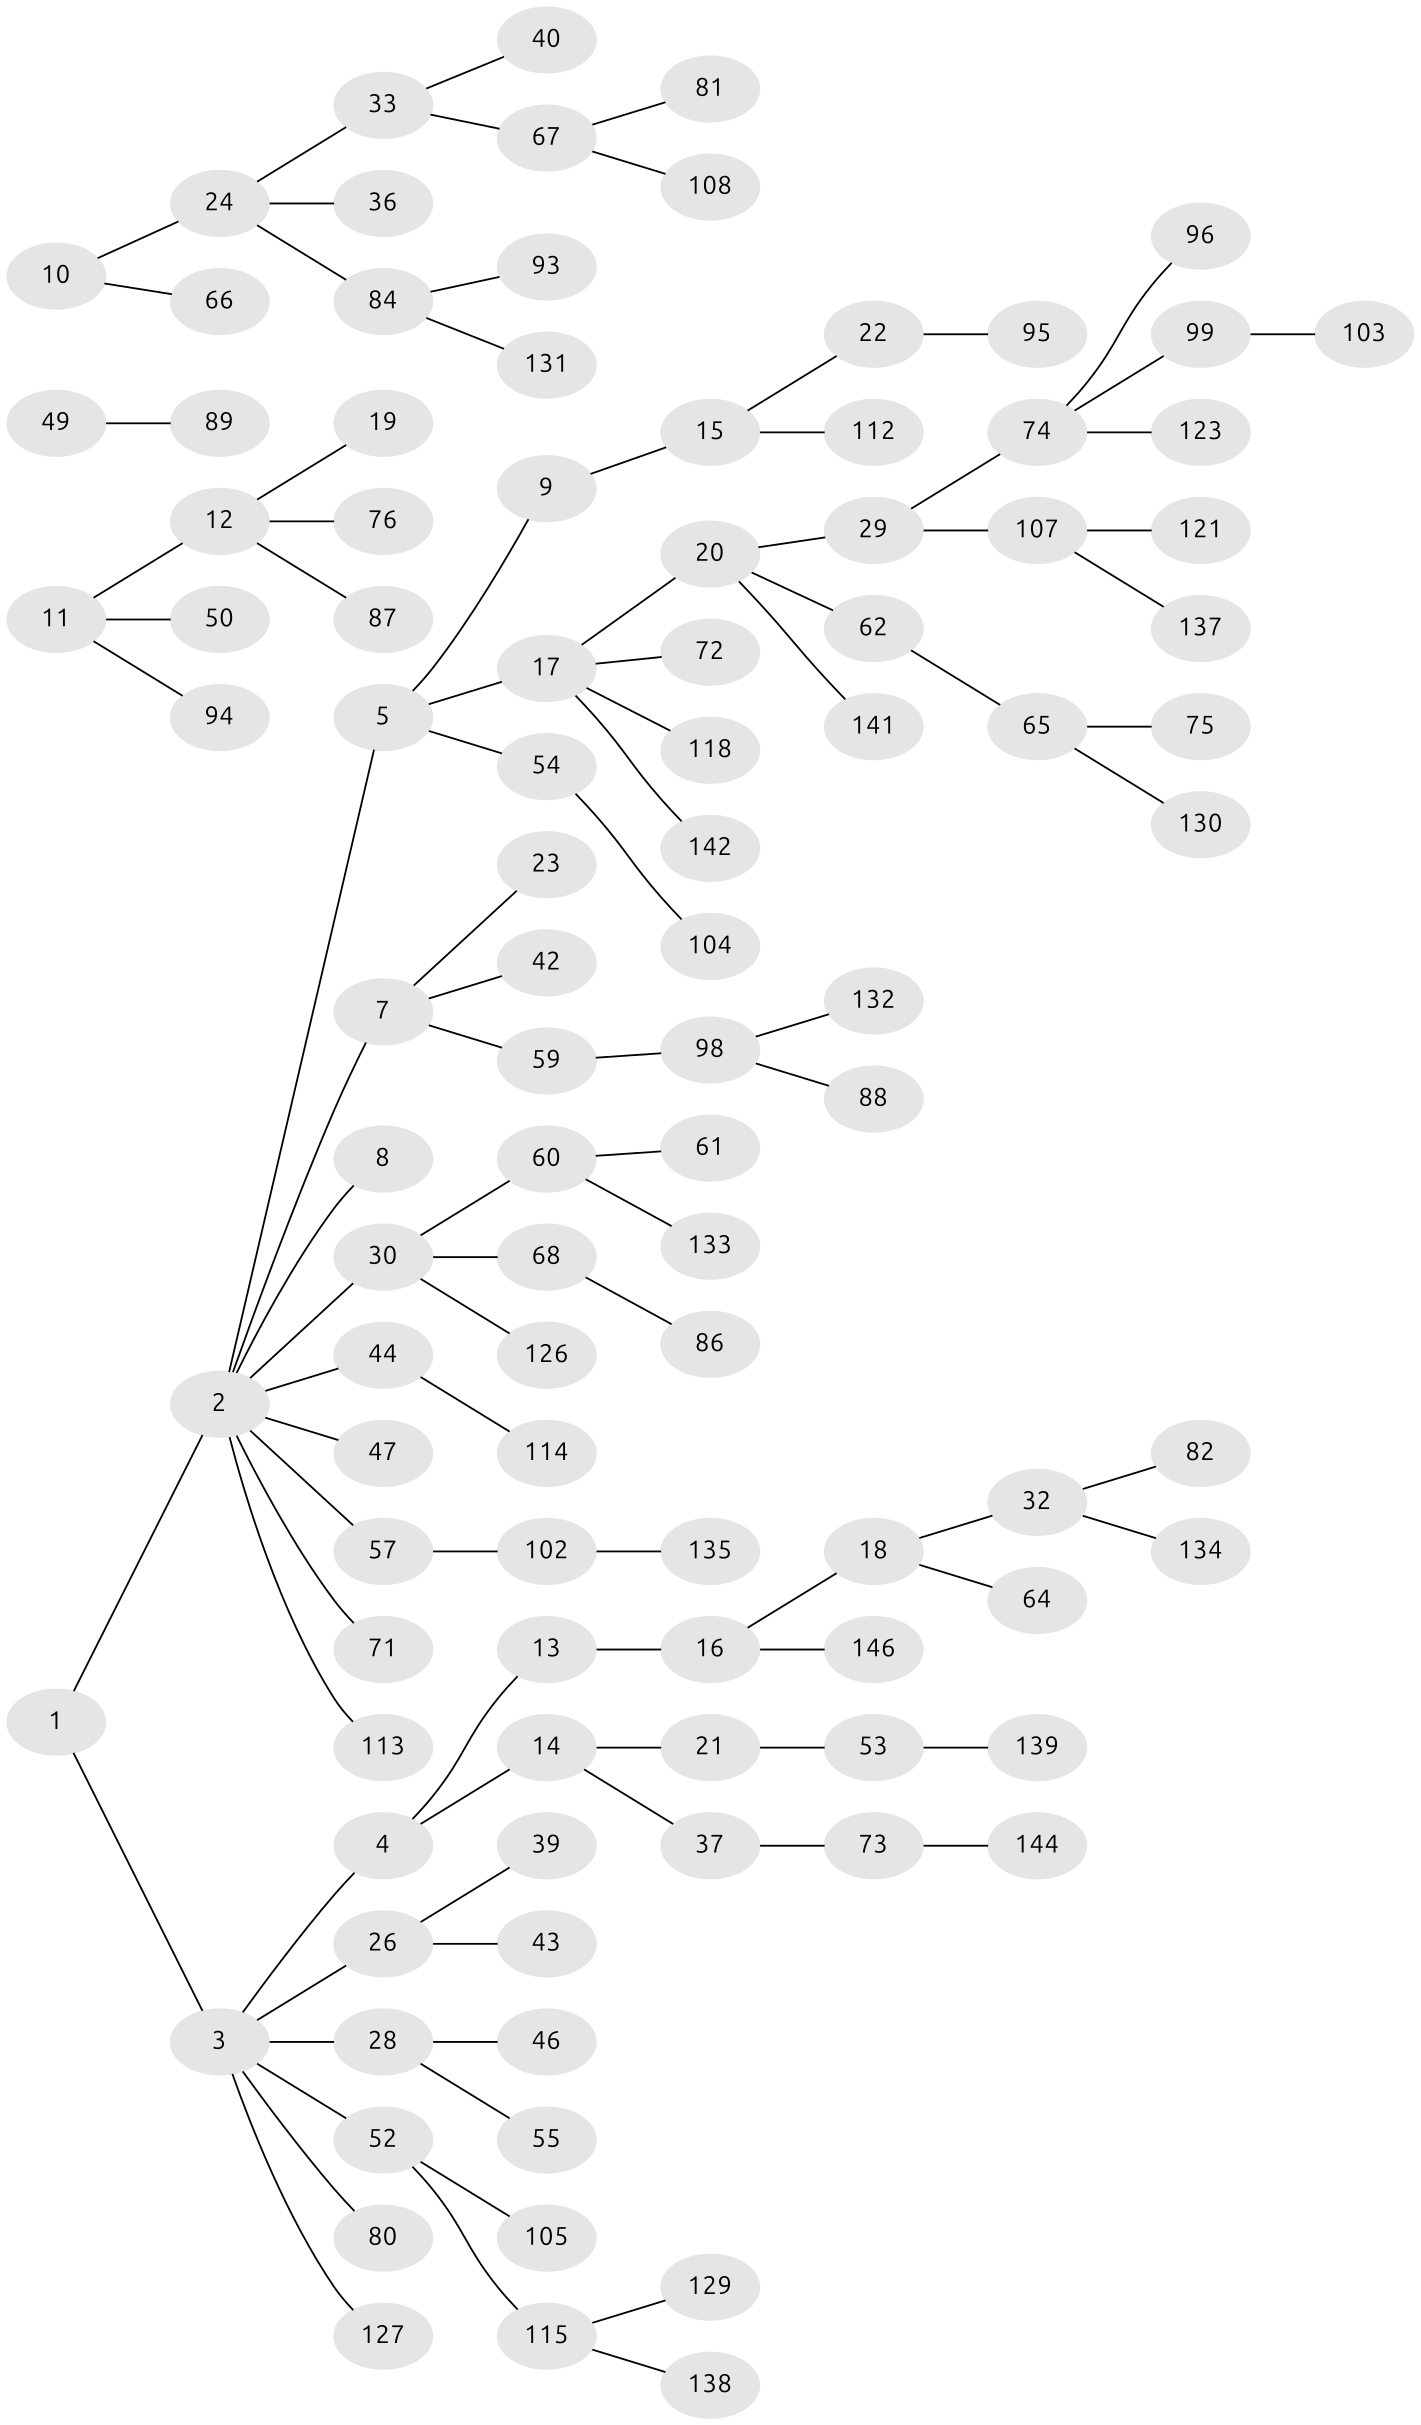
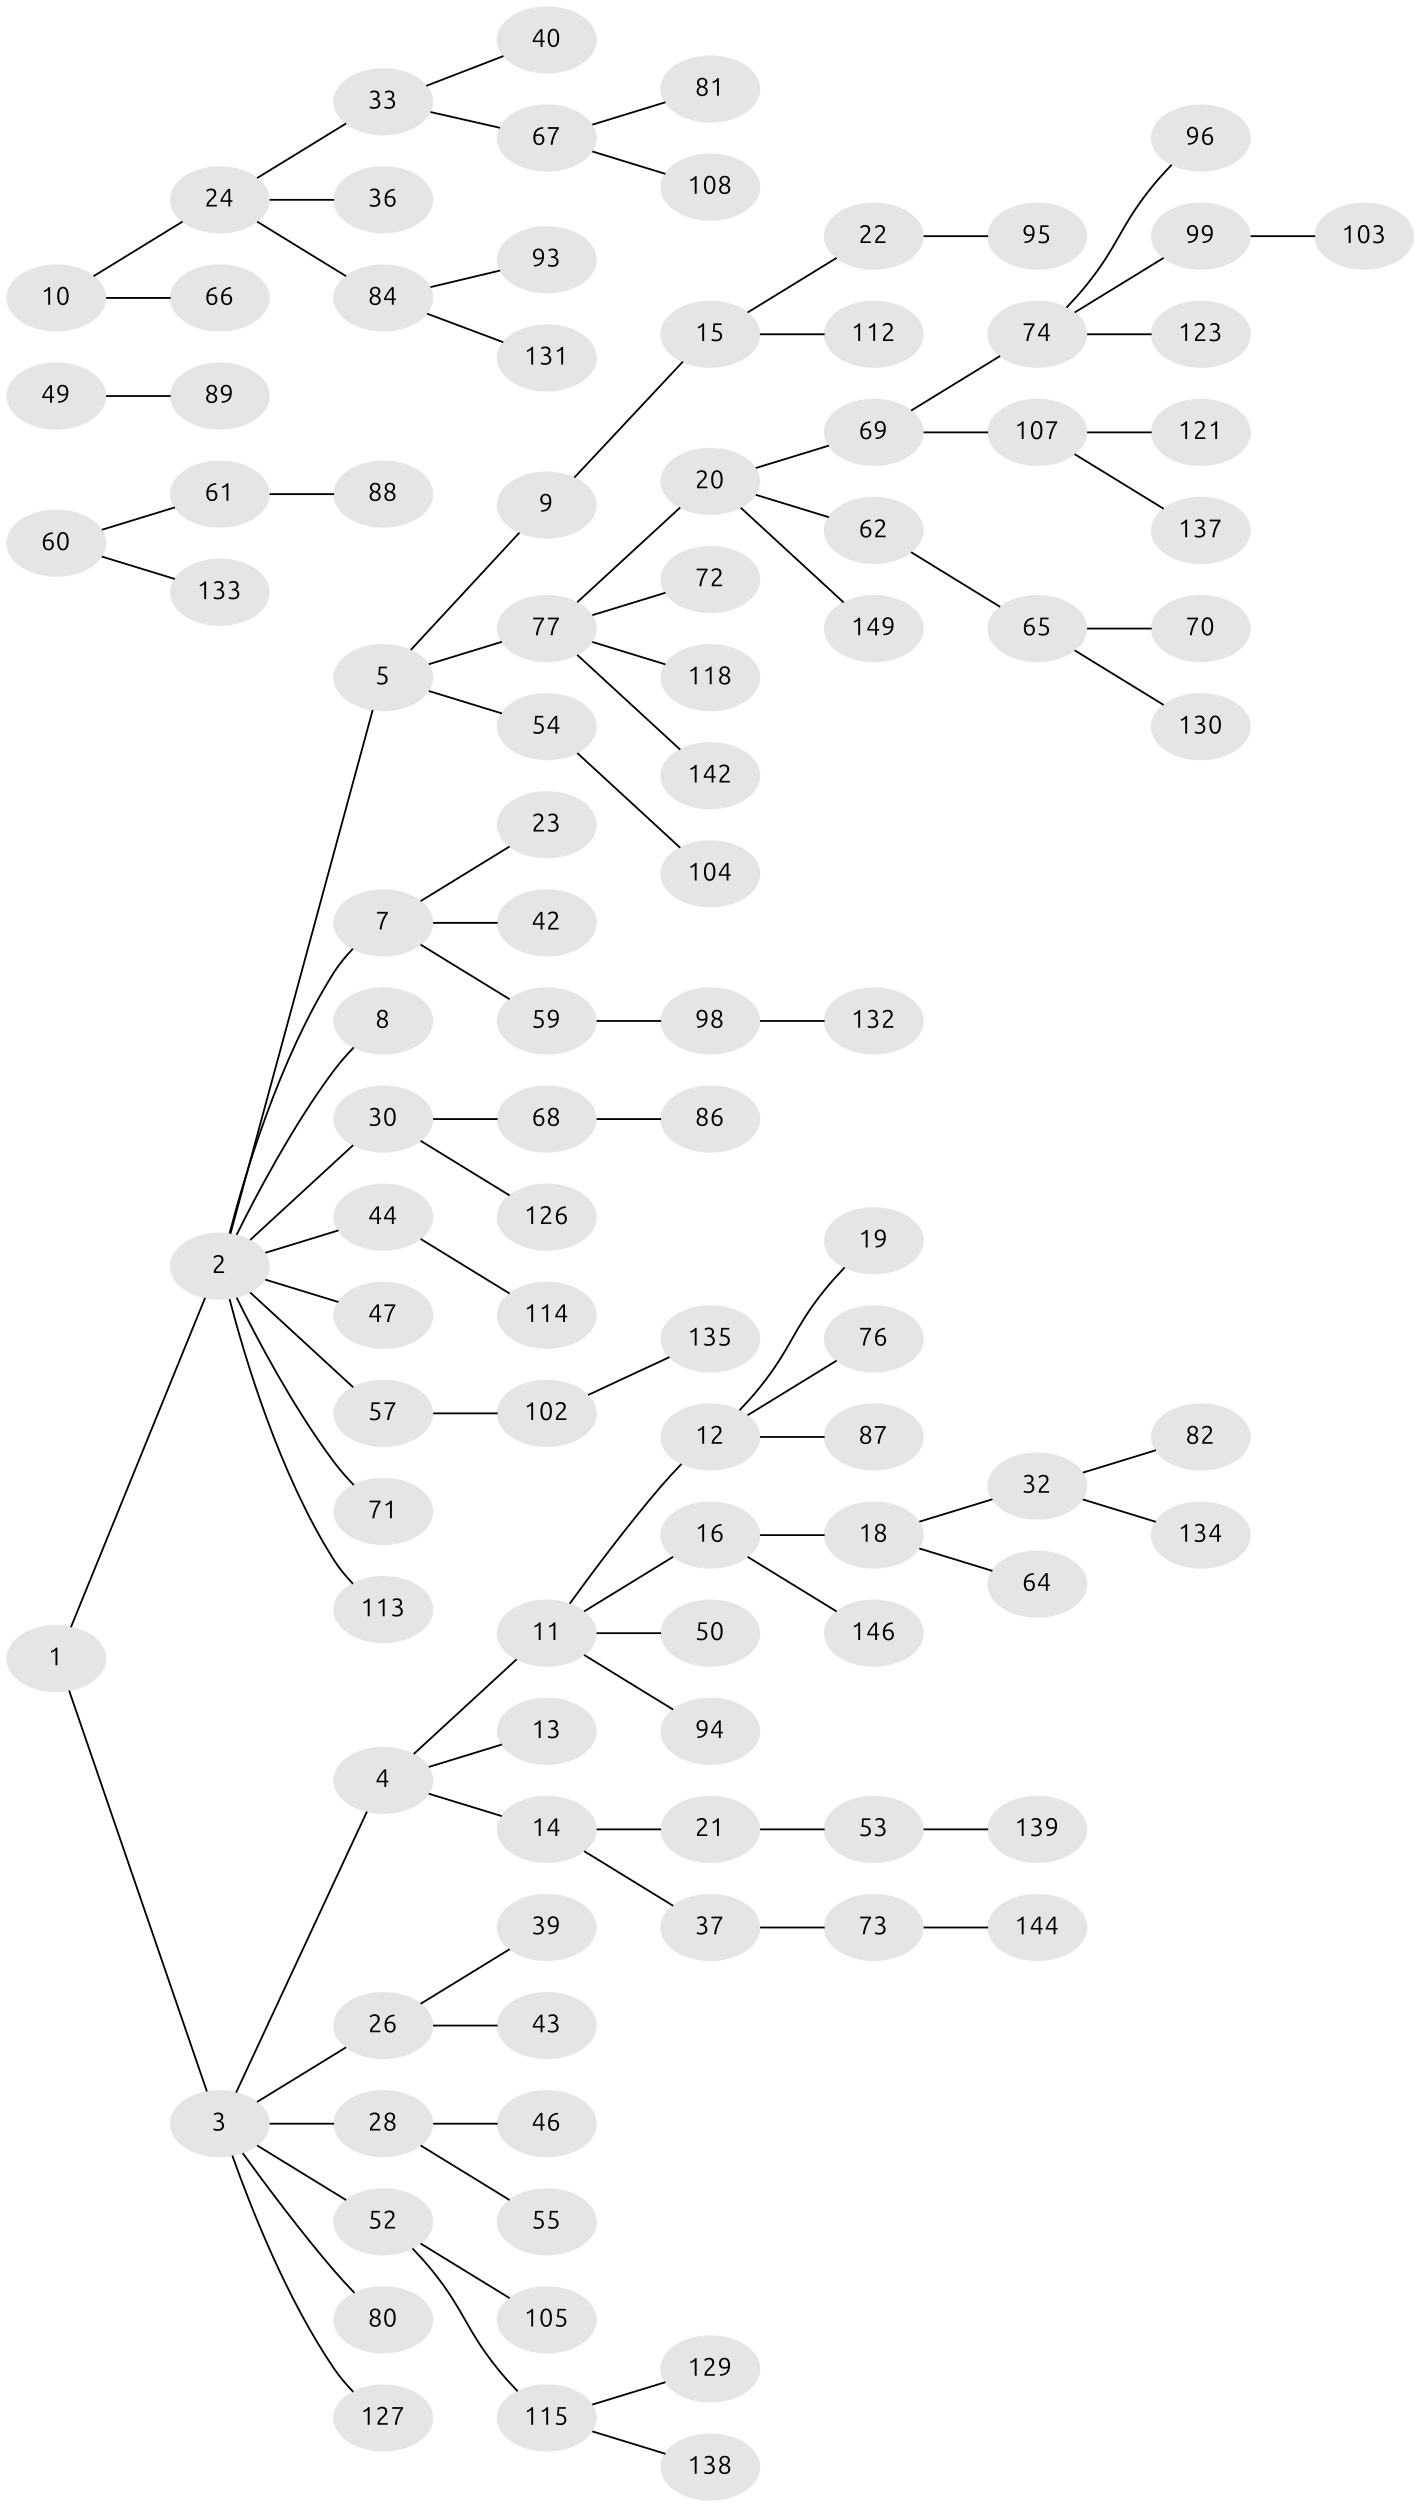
node "29": label "29" -> "69"
node "17": label "17" -> "77"
node "141": label "141" -> "149"
node "75": label "75" -> "70"
edge "98" -- "88": now "61" -- "88"
edge "60" -- "30": removed
edge "13" -- "16": now "11" -- "16"
edge "11" -- "4": added
